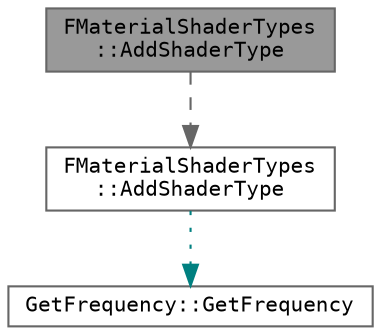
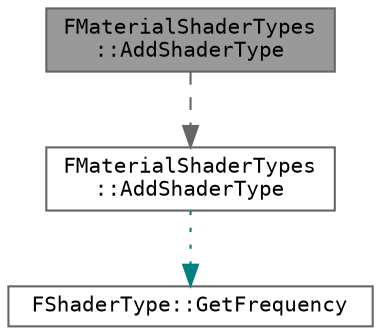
node "GetFrequency::GetFrequency": label "GetFrequency::GetFrequency" -> "FShaderType::GetFrequency"
